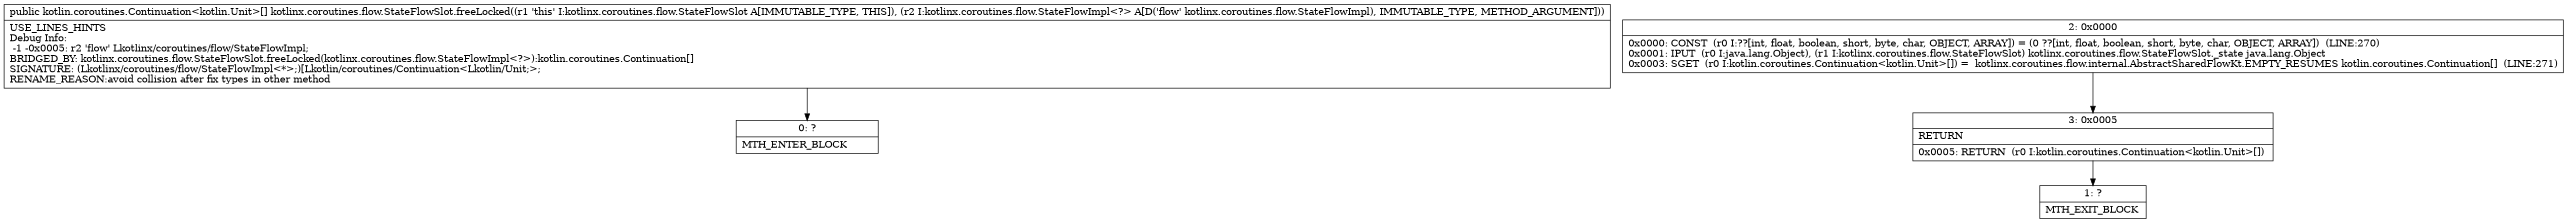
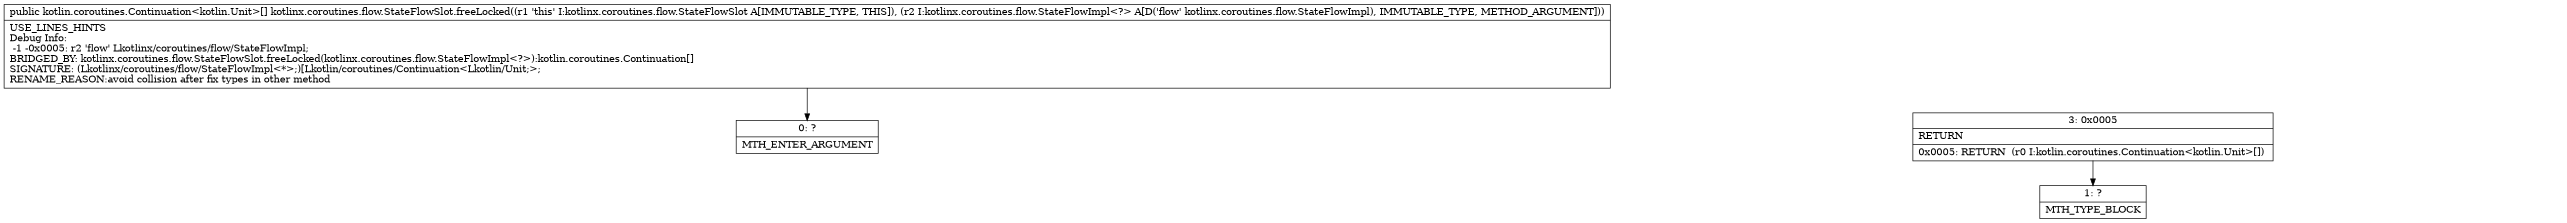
node "2: 0x0000": removed
node "0: ?": text "MTH_ENTER_BLOCK" -> "MTH_ENTER_ARGUMENT"
node "1: ?": text "MTH_EXIT_BLOCK" -> "MTH_TYPE_BLOCK"
